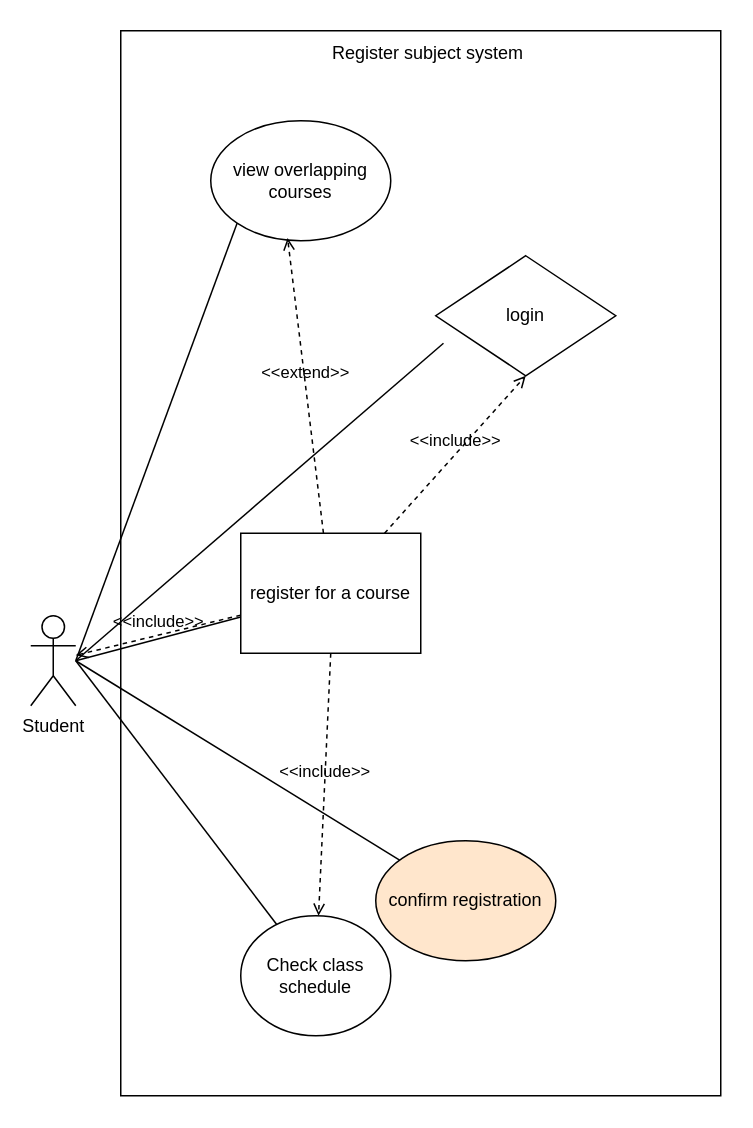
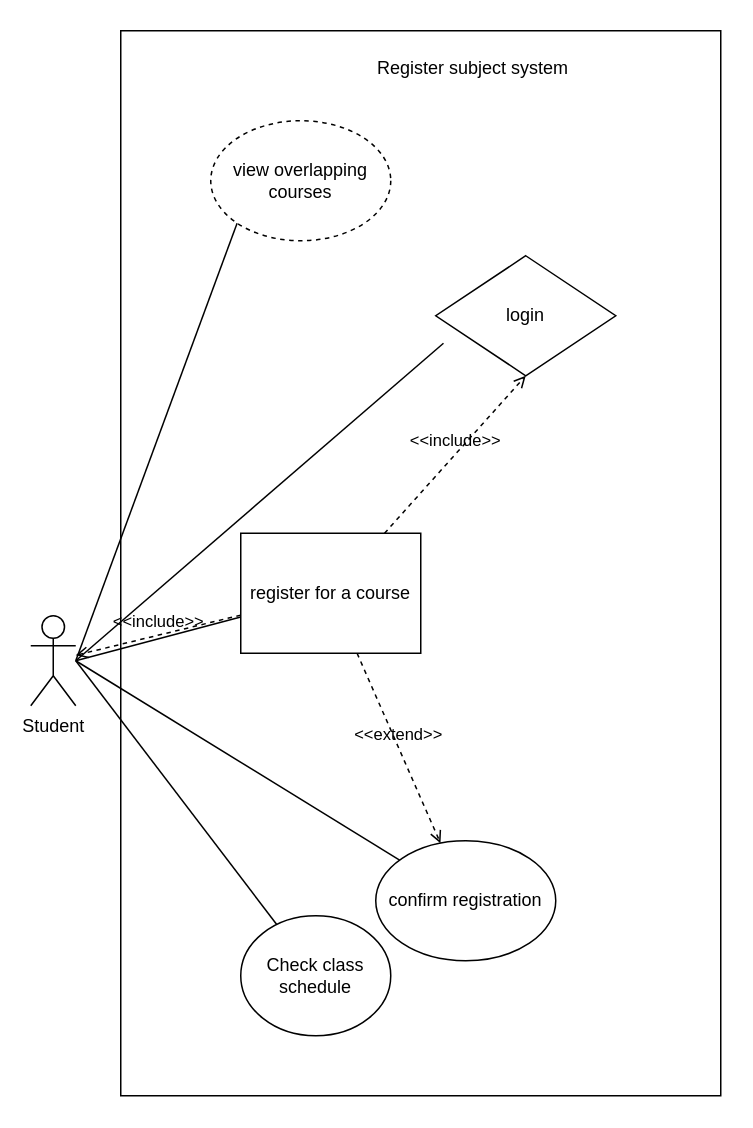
node "Register subject system": moved (428, 53) -> (473, 68)
node "view overlapping courses": style solid -> dashed
edge "register for a course" -> "view overlapping courses": now "register for a course" -> "confirm registration"
edge "register for a course" -> "Check class schedule": removed, label "<<include>>"
node "confirm registration": fillcolor #ffe6cc -> #ffffff
